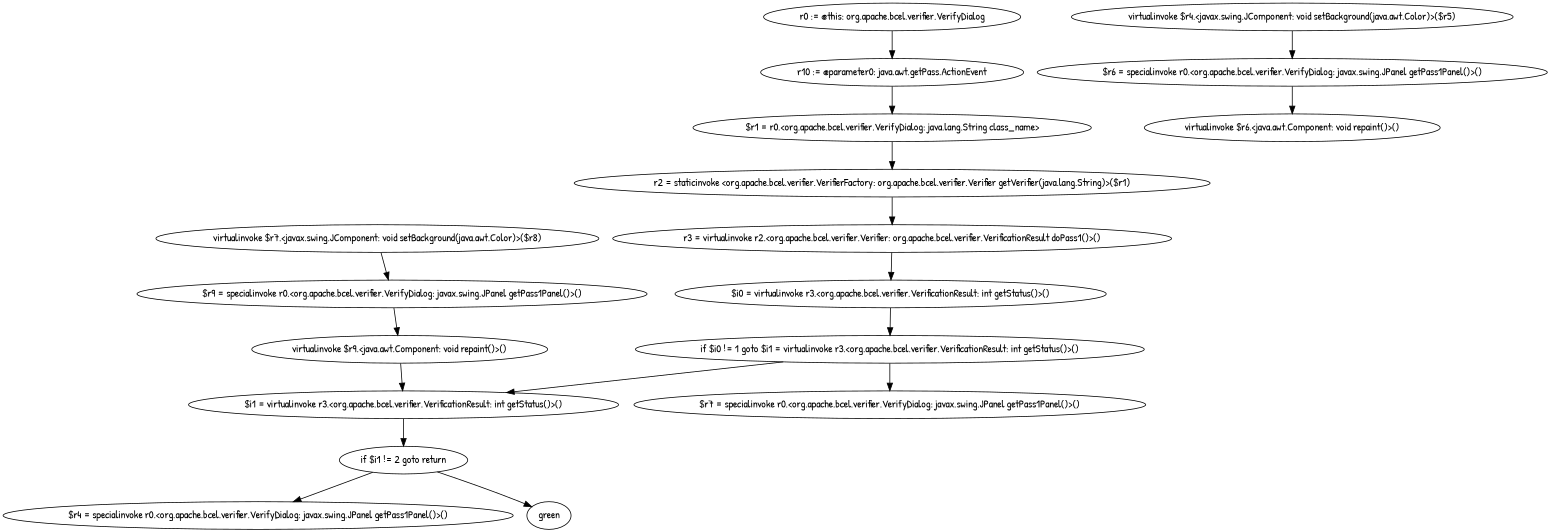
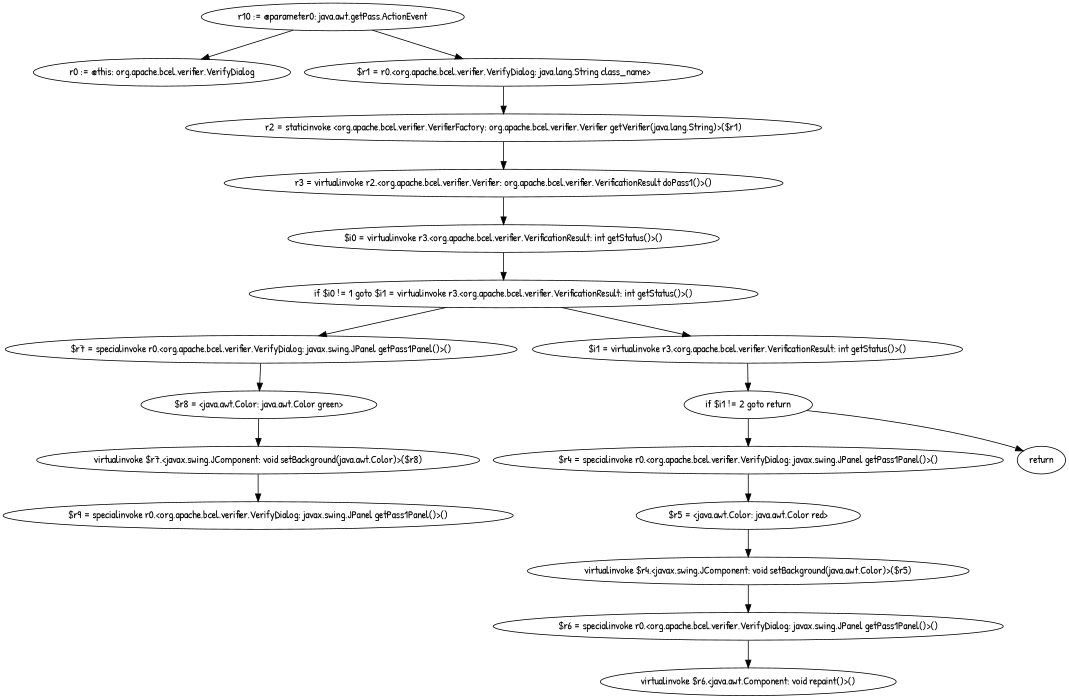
edge "r0 := @this: org.apache.bcel.verifier.VerifyDialog" -> "r10 := @parameter0: java.awt.getPass.ActionEvent": reversed
node "virtualinvoke $r9.<java.awt.Component: void repaint()>()": removed
node "$r8 = <java.awt.Color: java.awt.Color green>": added
node "green": label "green" -> "return"
node "$r5 = <java.awt.Color: java.awt.Color red>": added
